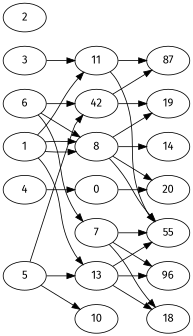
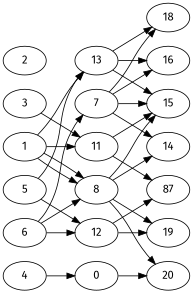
node "42": label "42" -> "12"
edge "7" -> "14": added
node "55": label "55" -> "15"
node "96": label "96" -> "16"
node "10": removed
